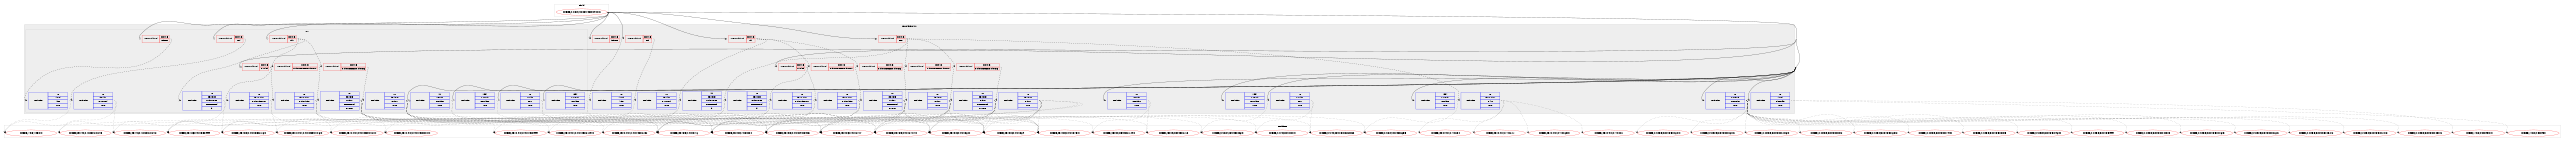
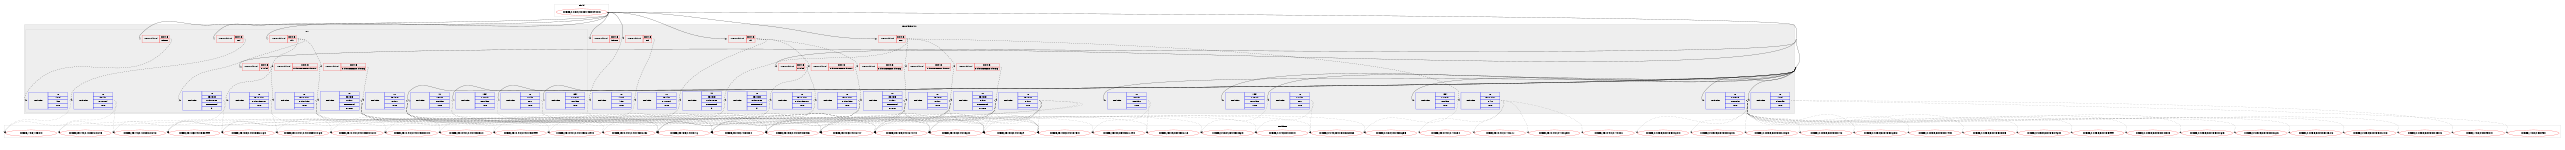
node "portage://dev-python/python-ldap-3.2.0": added
node "portage://sys-devel/automake-1.5-r2": label "portage://sys-devel/automake-1.5-r2" -> "portage://sys-devel/automake-1.7-r2"
